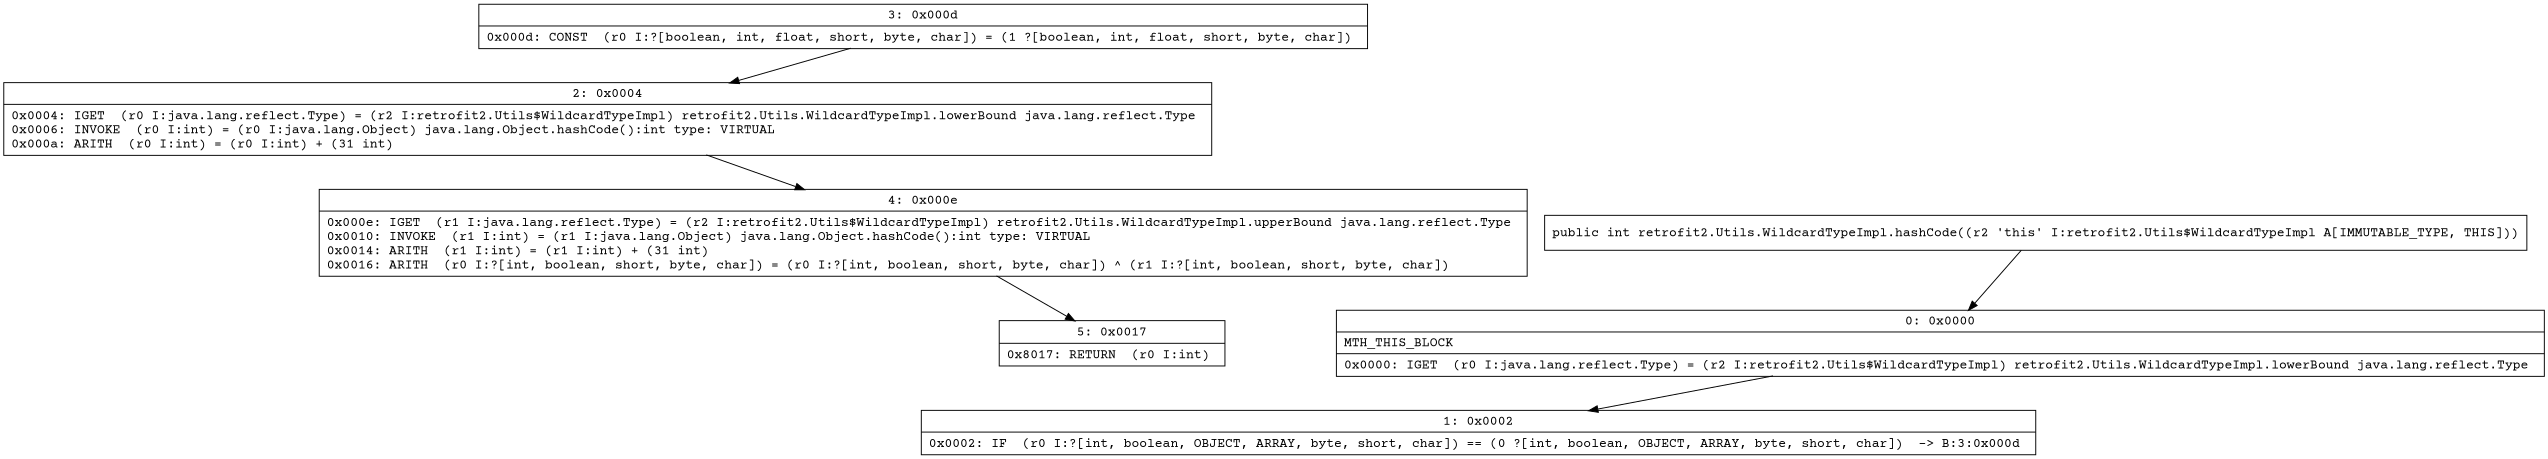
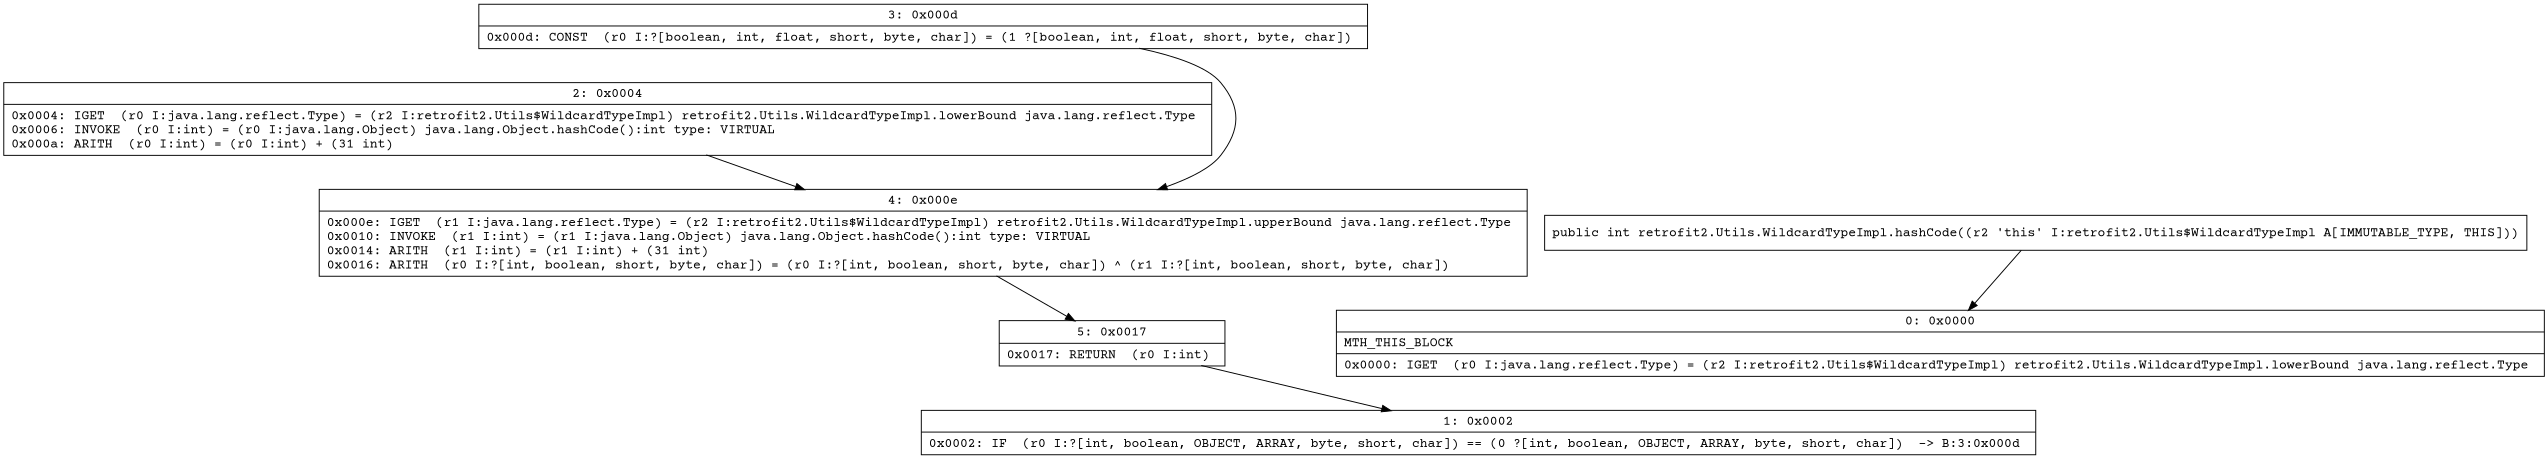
edge "3: 0x000d" -> "2: 0x0004": now "3: 0x000d" -> "4: 0x000e"
node "5: 0x0017": text "0x8017: RETURN  (r0 I:int)" -> "0x0017: RETURN  (r0 I:int)"
edge "0: 0x0000" -> "1: 0x0002": now "5: 0x0017" -> "1: 0x0002"
